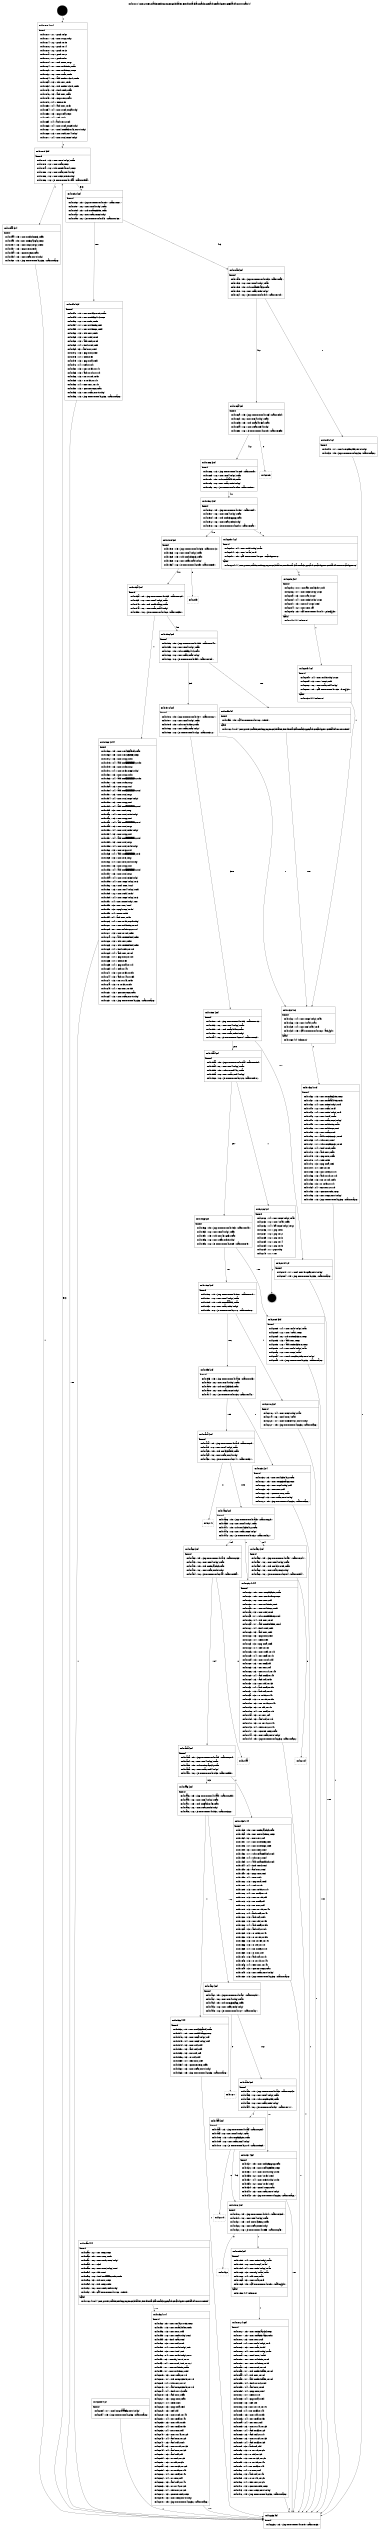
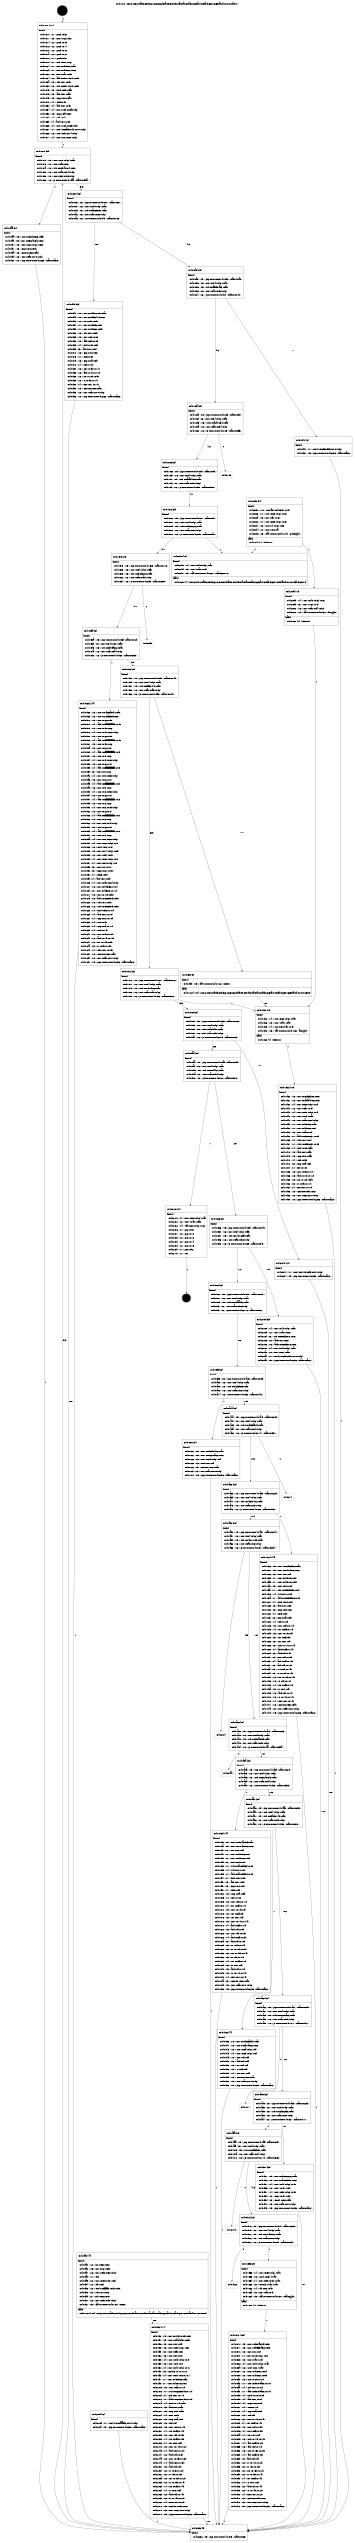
edge "0x4020b0 [12]" -> "0x4020bc [31]": reversed
node "0x402116 [22]": removed
edge "0x401a36 [28]" -> "0x401a6e [28]": now "0x401a52 [28]" -> "0x401a6e [28]"
edge "0x401a52 [28]" -> "0x4021e4": label " 0" -> " 409"
